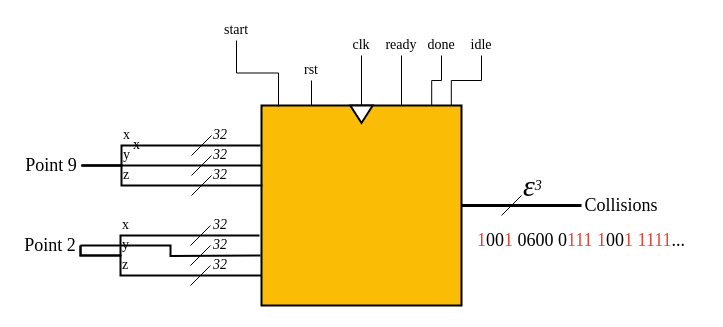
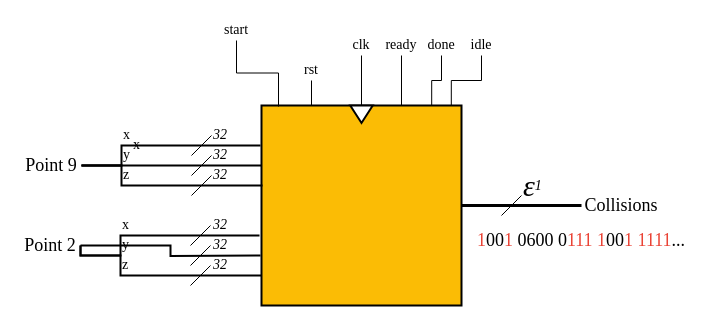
node "ε3": label "ε3" -> "ε1"
